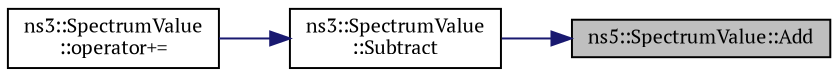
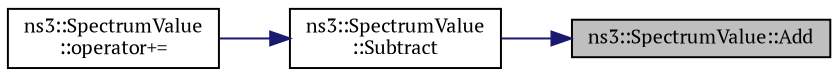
node "ns5::SpectrumValue::Add": label "ns5::SpectrumValue::Add" -> "ns3::SpectrumValue::Add"
